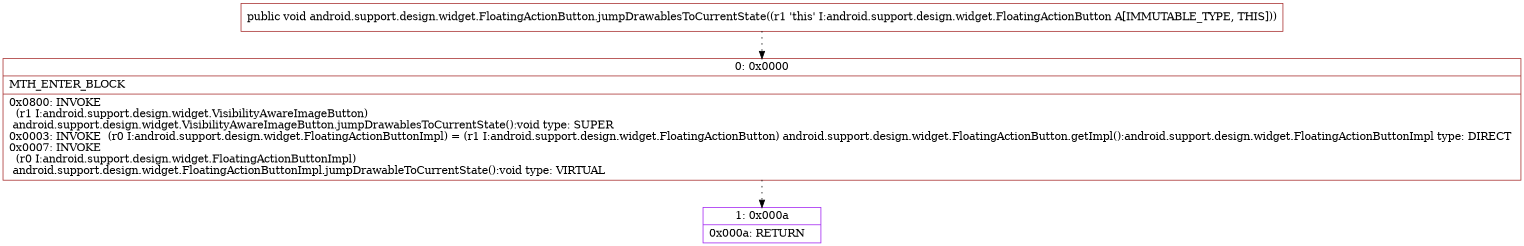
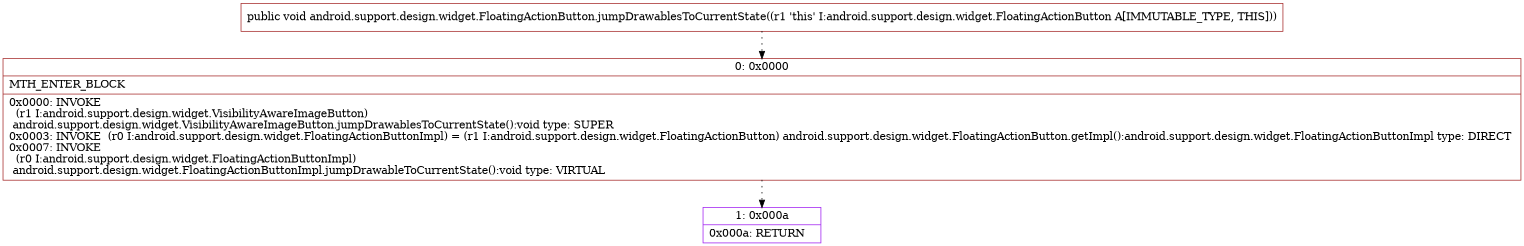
node "0: 0x0000": text "0x0800: INVOKE" -> "0x0000: INVOKE"
